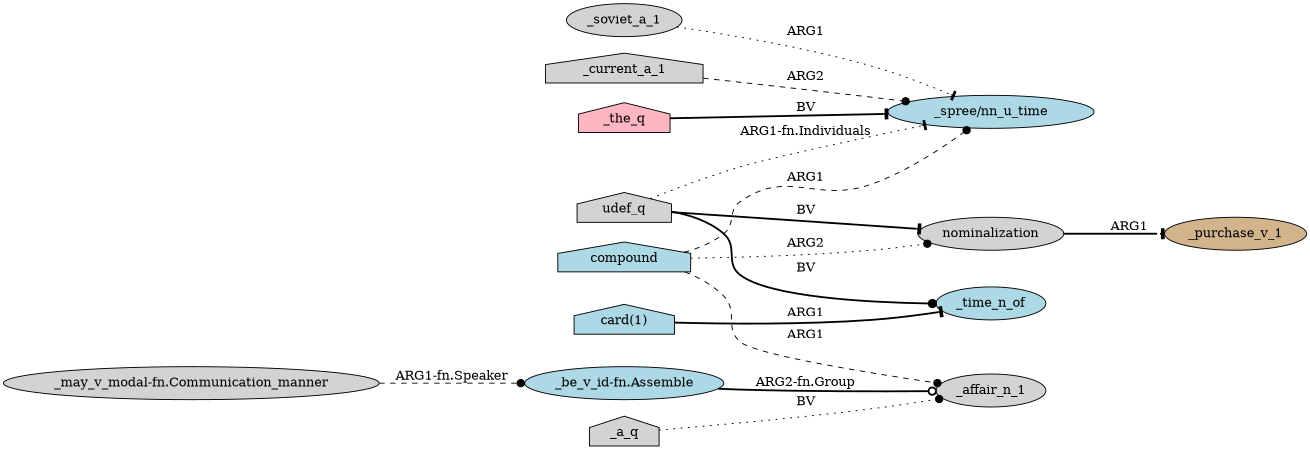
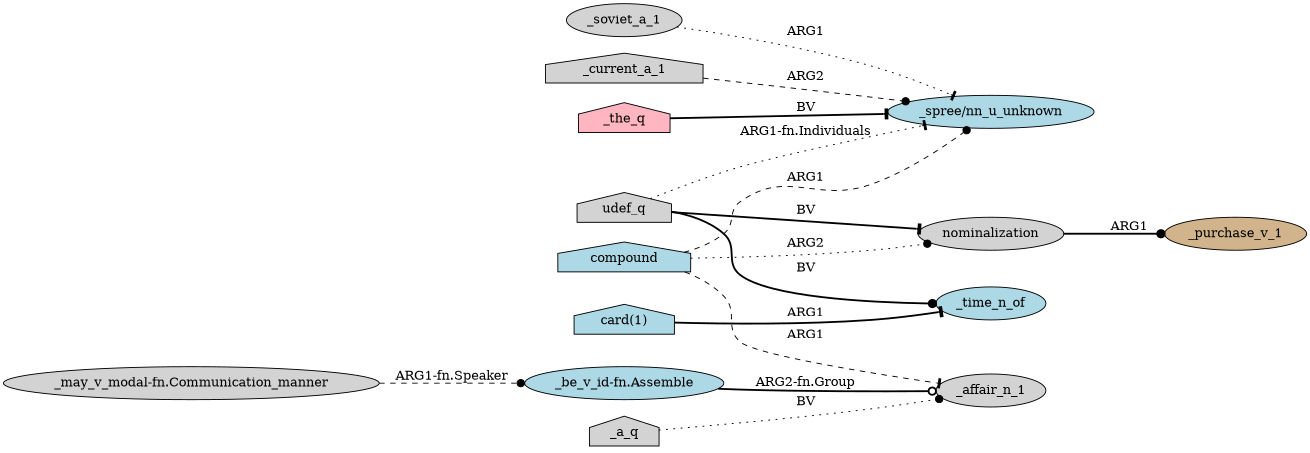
node "_spree/nn_u_time": label "_spree/nn_u_time" -> "_spree/nn_u_unknown"
edge "nominalization" -> "_purchase_v_1": arrowhead tee -> dot
edge "compound" -> "_affair_n_1": arrowhead dot -> tee
